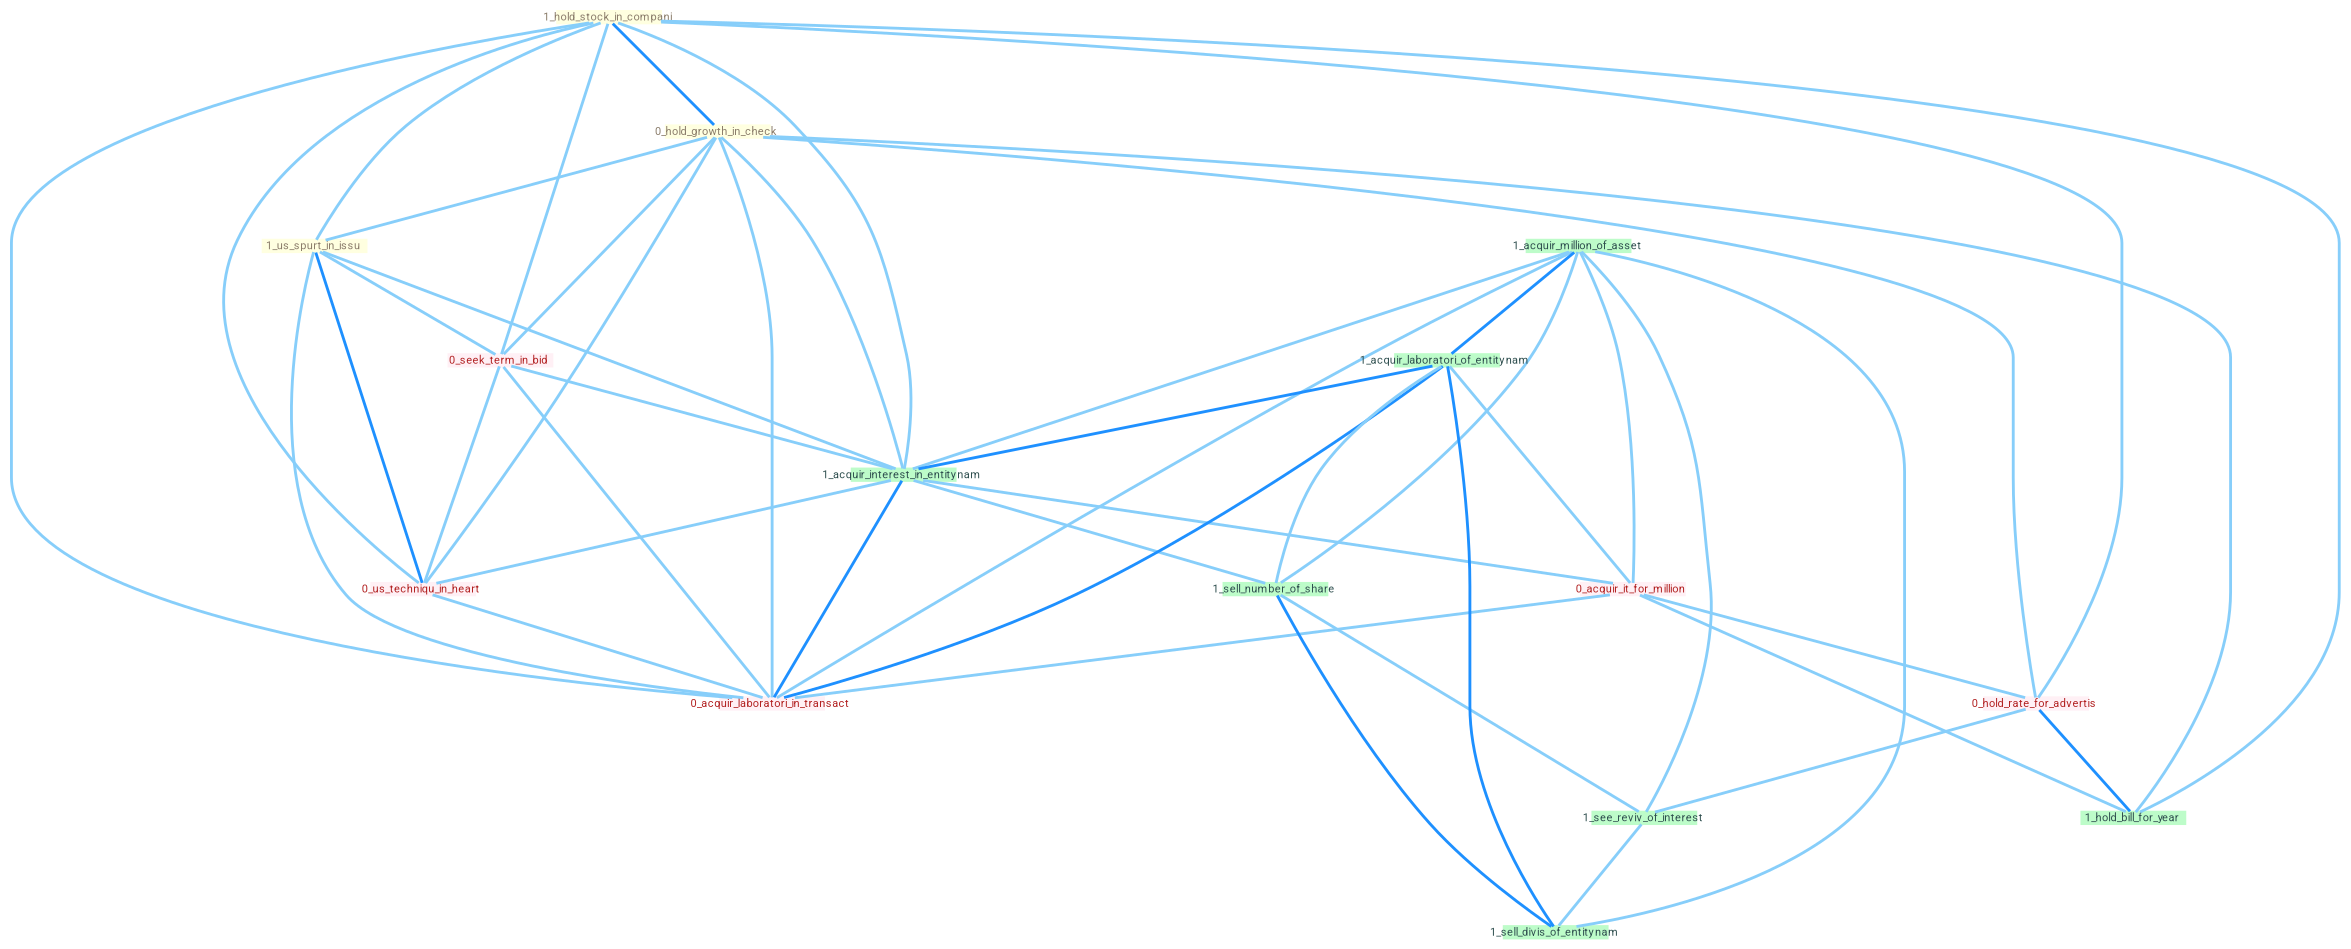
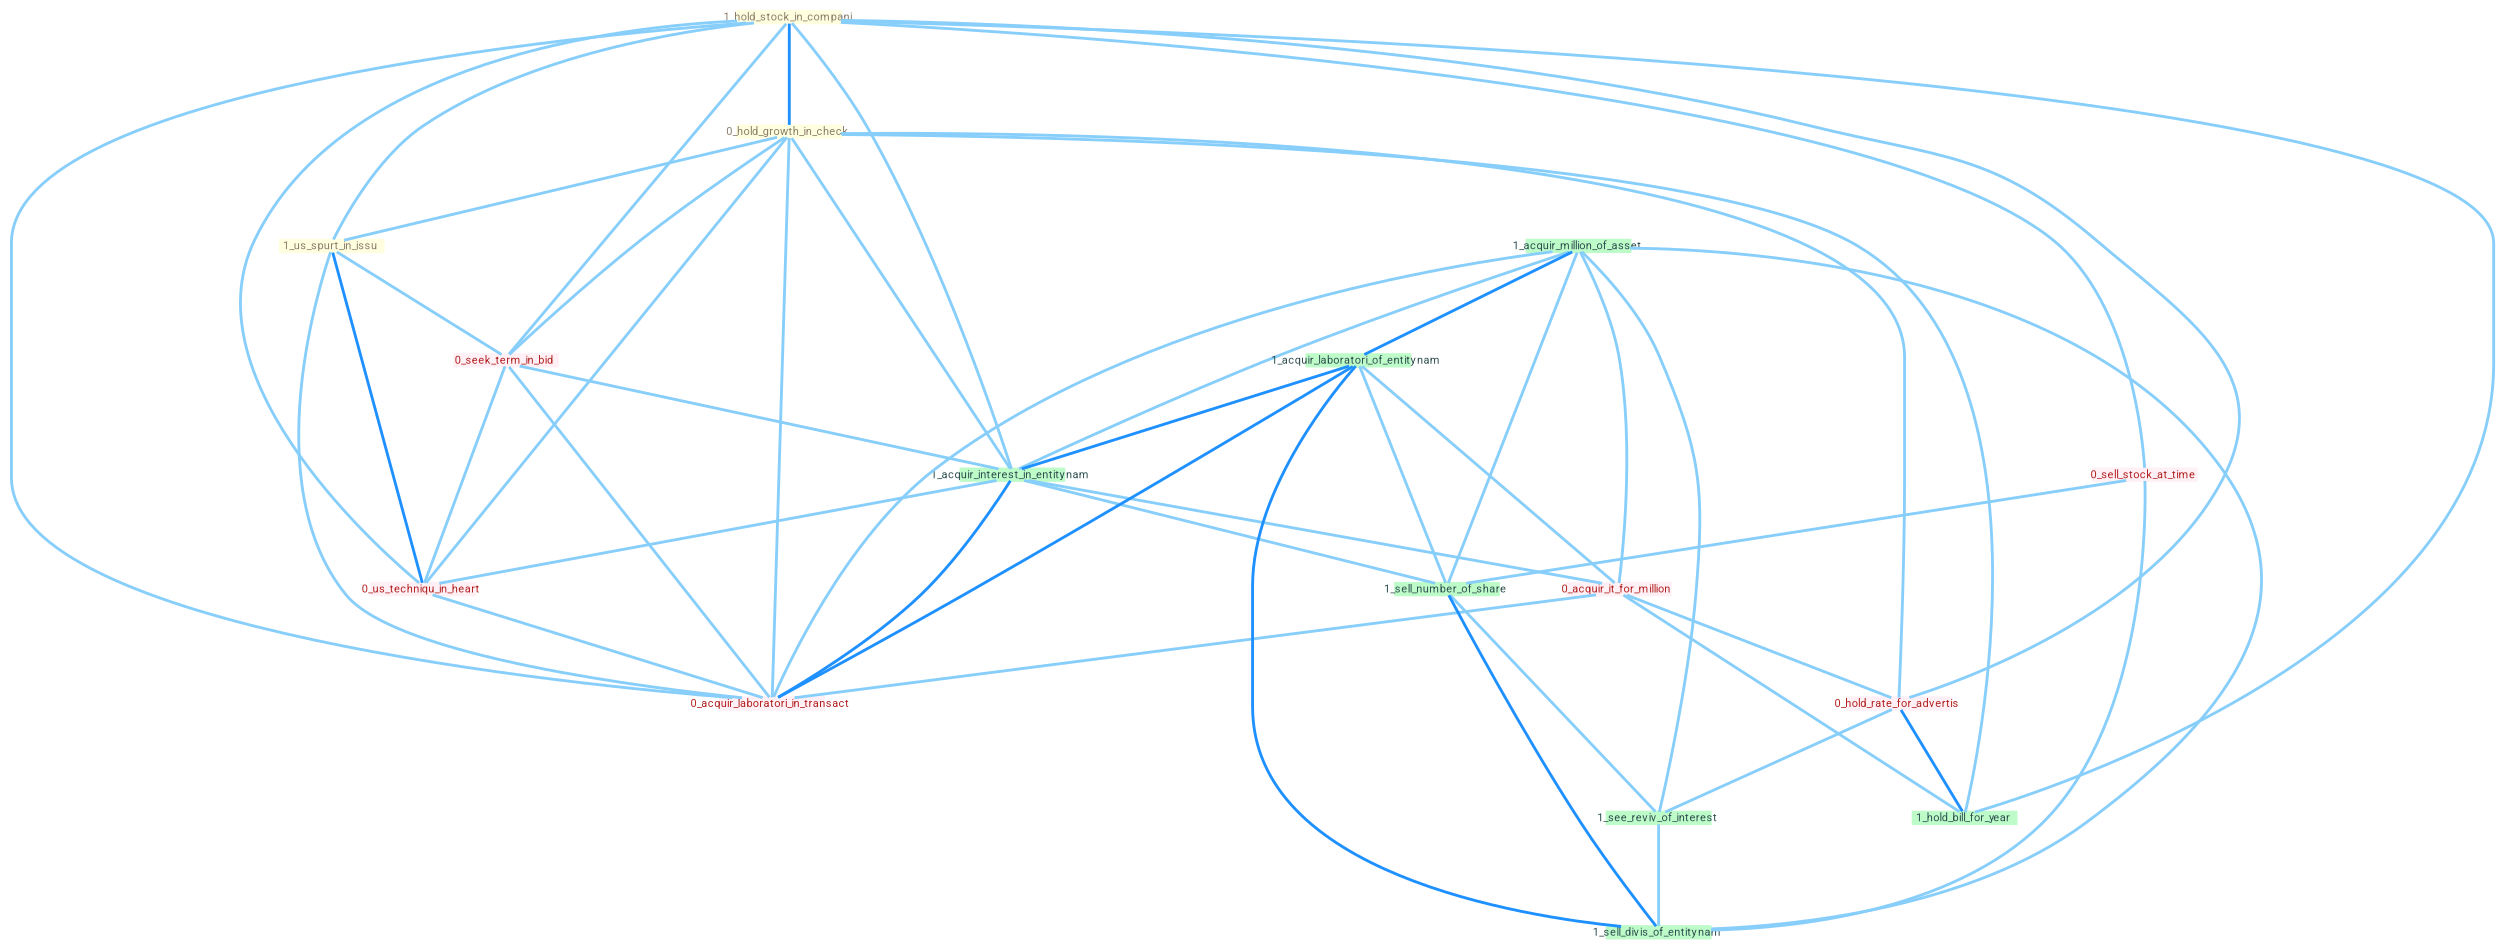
edge "1_us_spurt_in_issu" -- "1_acquir_interest_in_entitynam": removed
node "0_sell_stock_at_time": added
